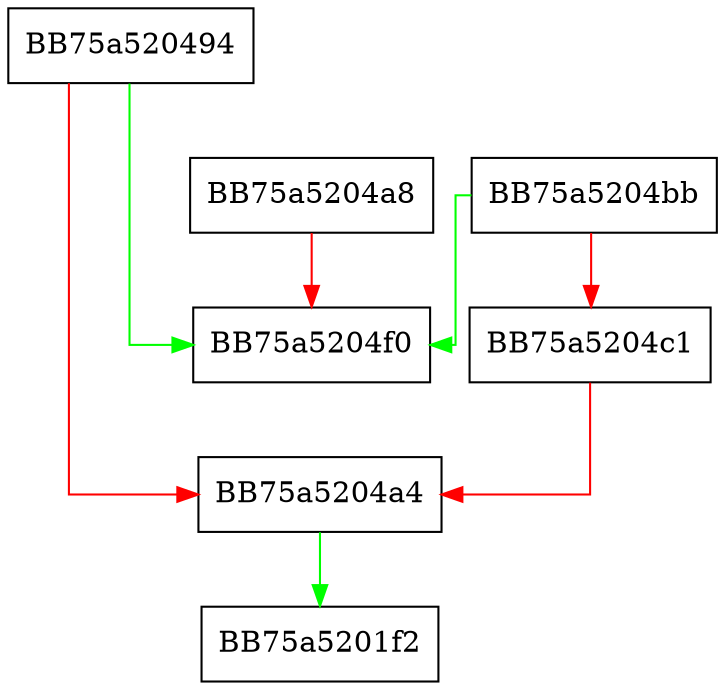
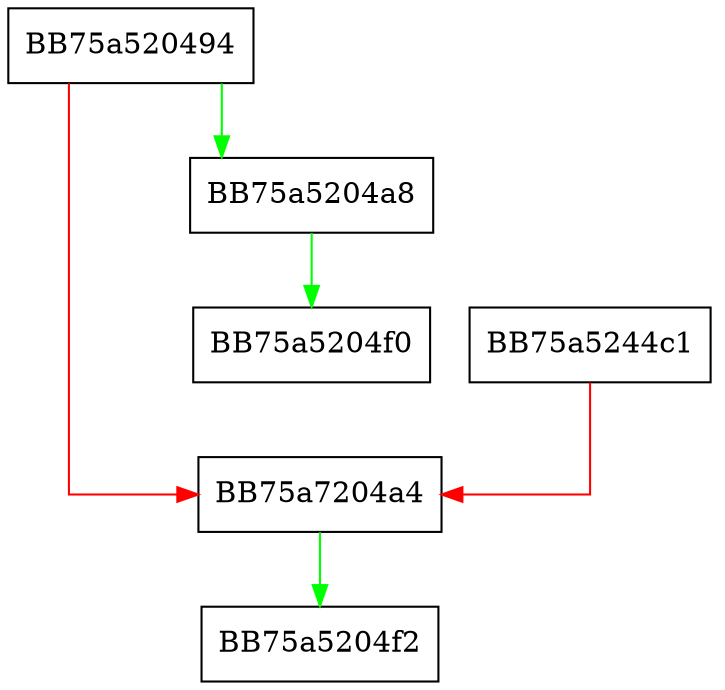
node "BB75a5204bb": removed
edge "BB75a520494" -> "BB75a5204f0": now "BB75a520494" -> "BB75a5204a8"
edge "BB75a5204a8" -> "BB75a5204f0": color red -> green
node "BB75a5204c1": label "BB75a5204c1" -> "BB75a5244c1"
node "BB75a5204a4": label "BB75a5204a4" -> "BB75a7204a4"
node "BB75a5201f2": label "BB75a5201f2" -> "BB75a5204f2"
